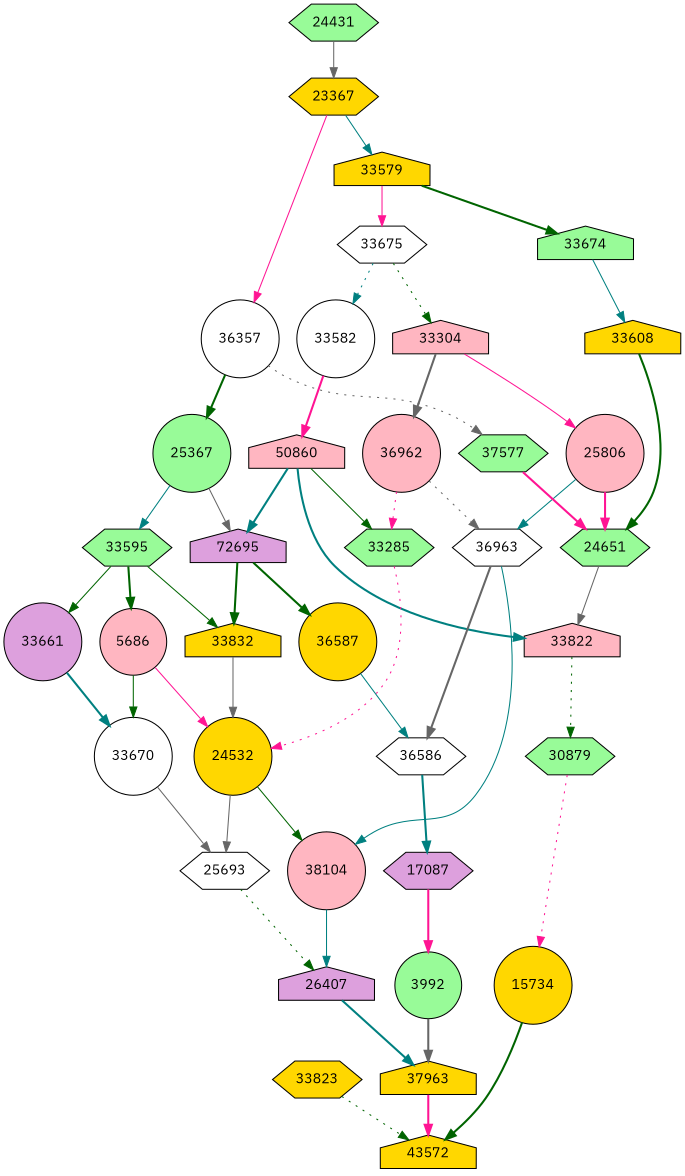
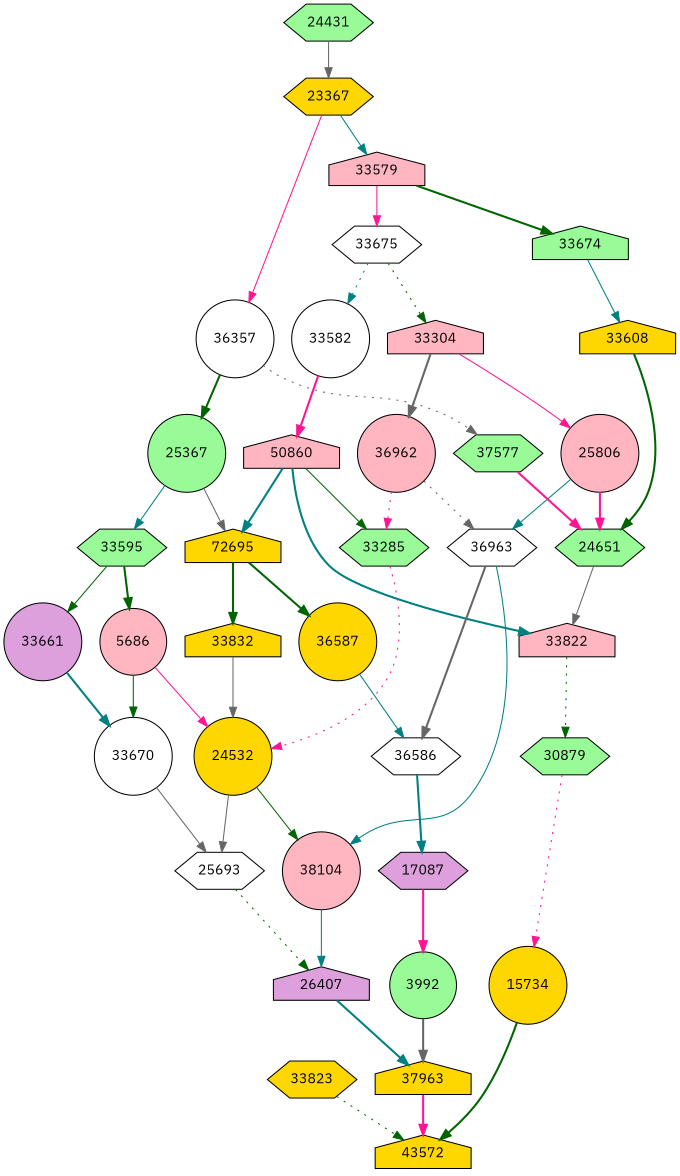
node "33579": fillcolor gold -> lightpink
node "72695": fillcolor plum -> gold
edge "33595" -> "33832": removed
